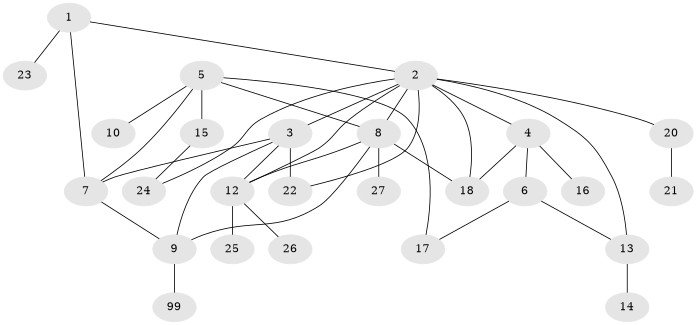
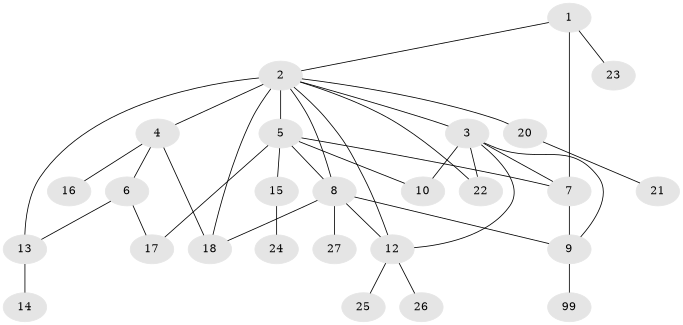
edge "2" -- "24": now "2" -- "5"
edge "3" -- "10": added
